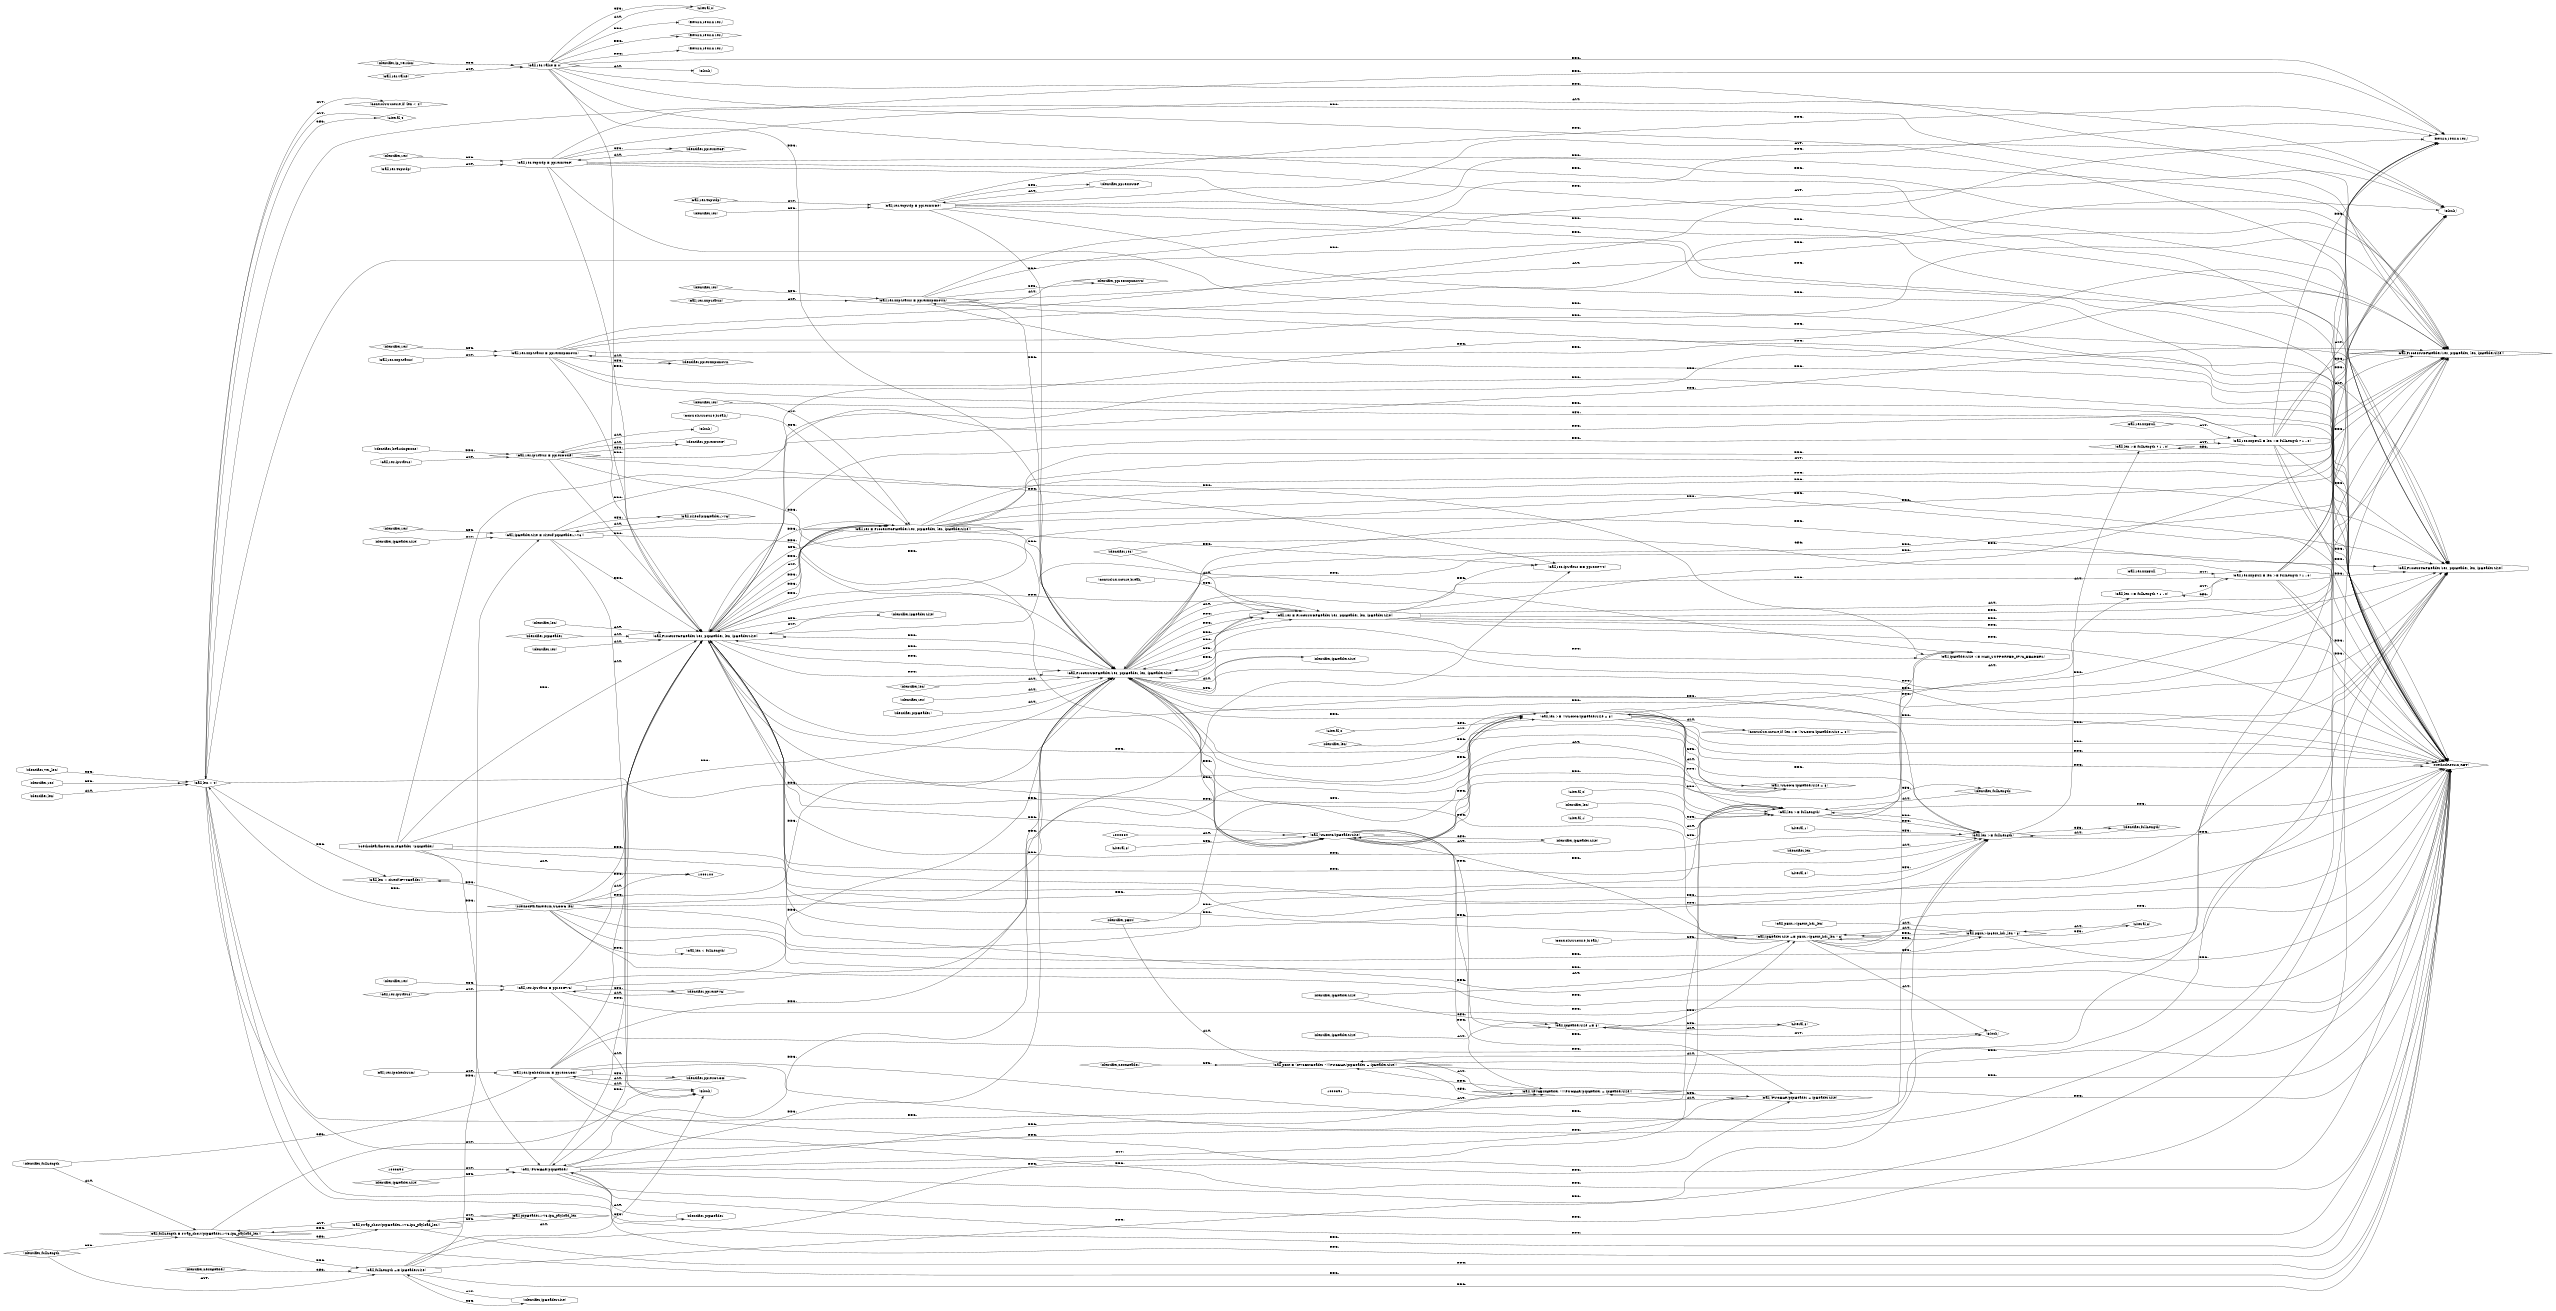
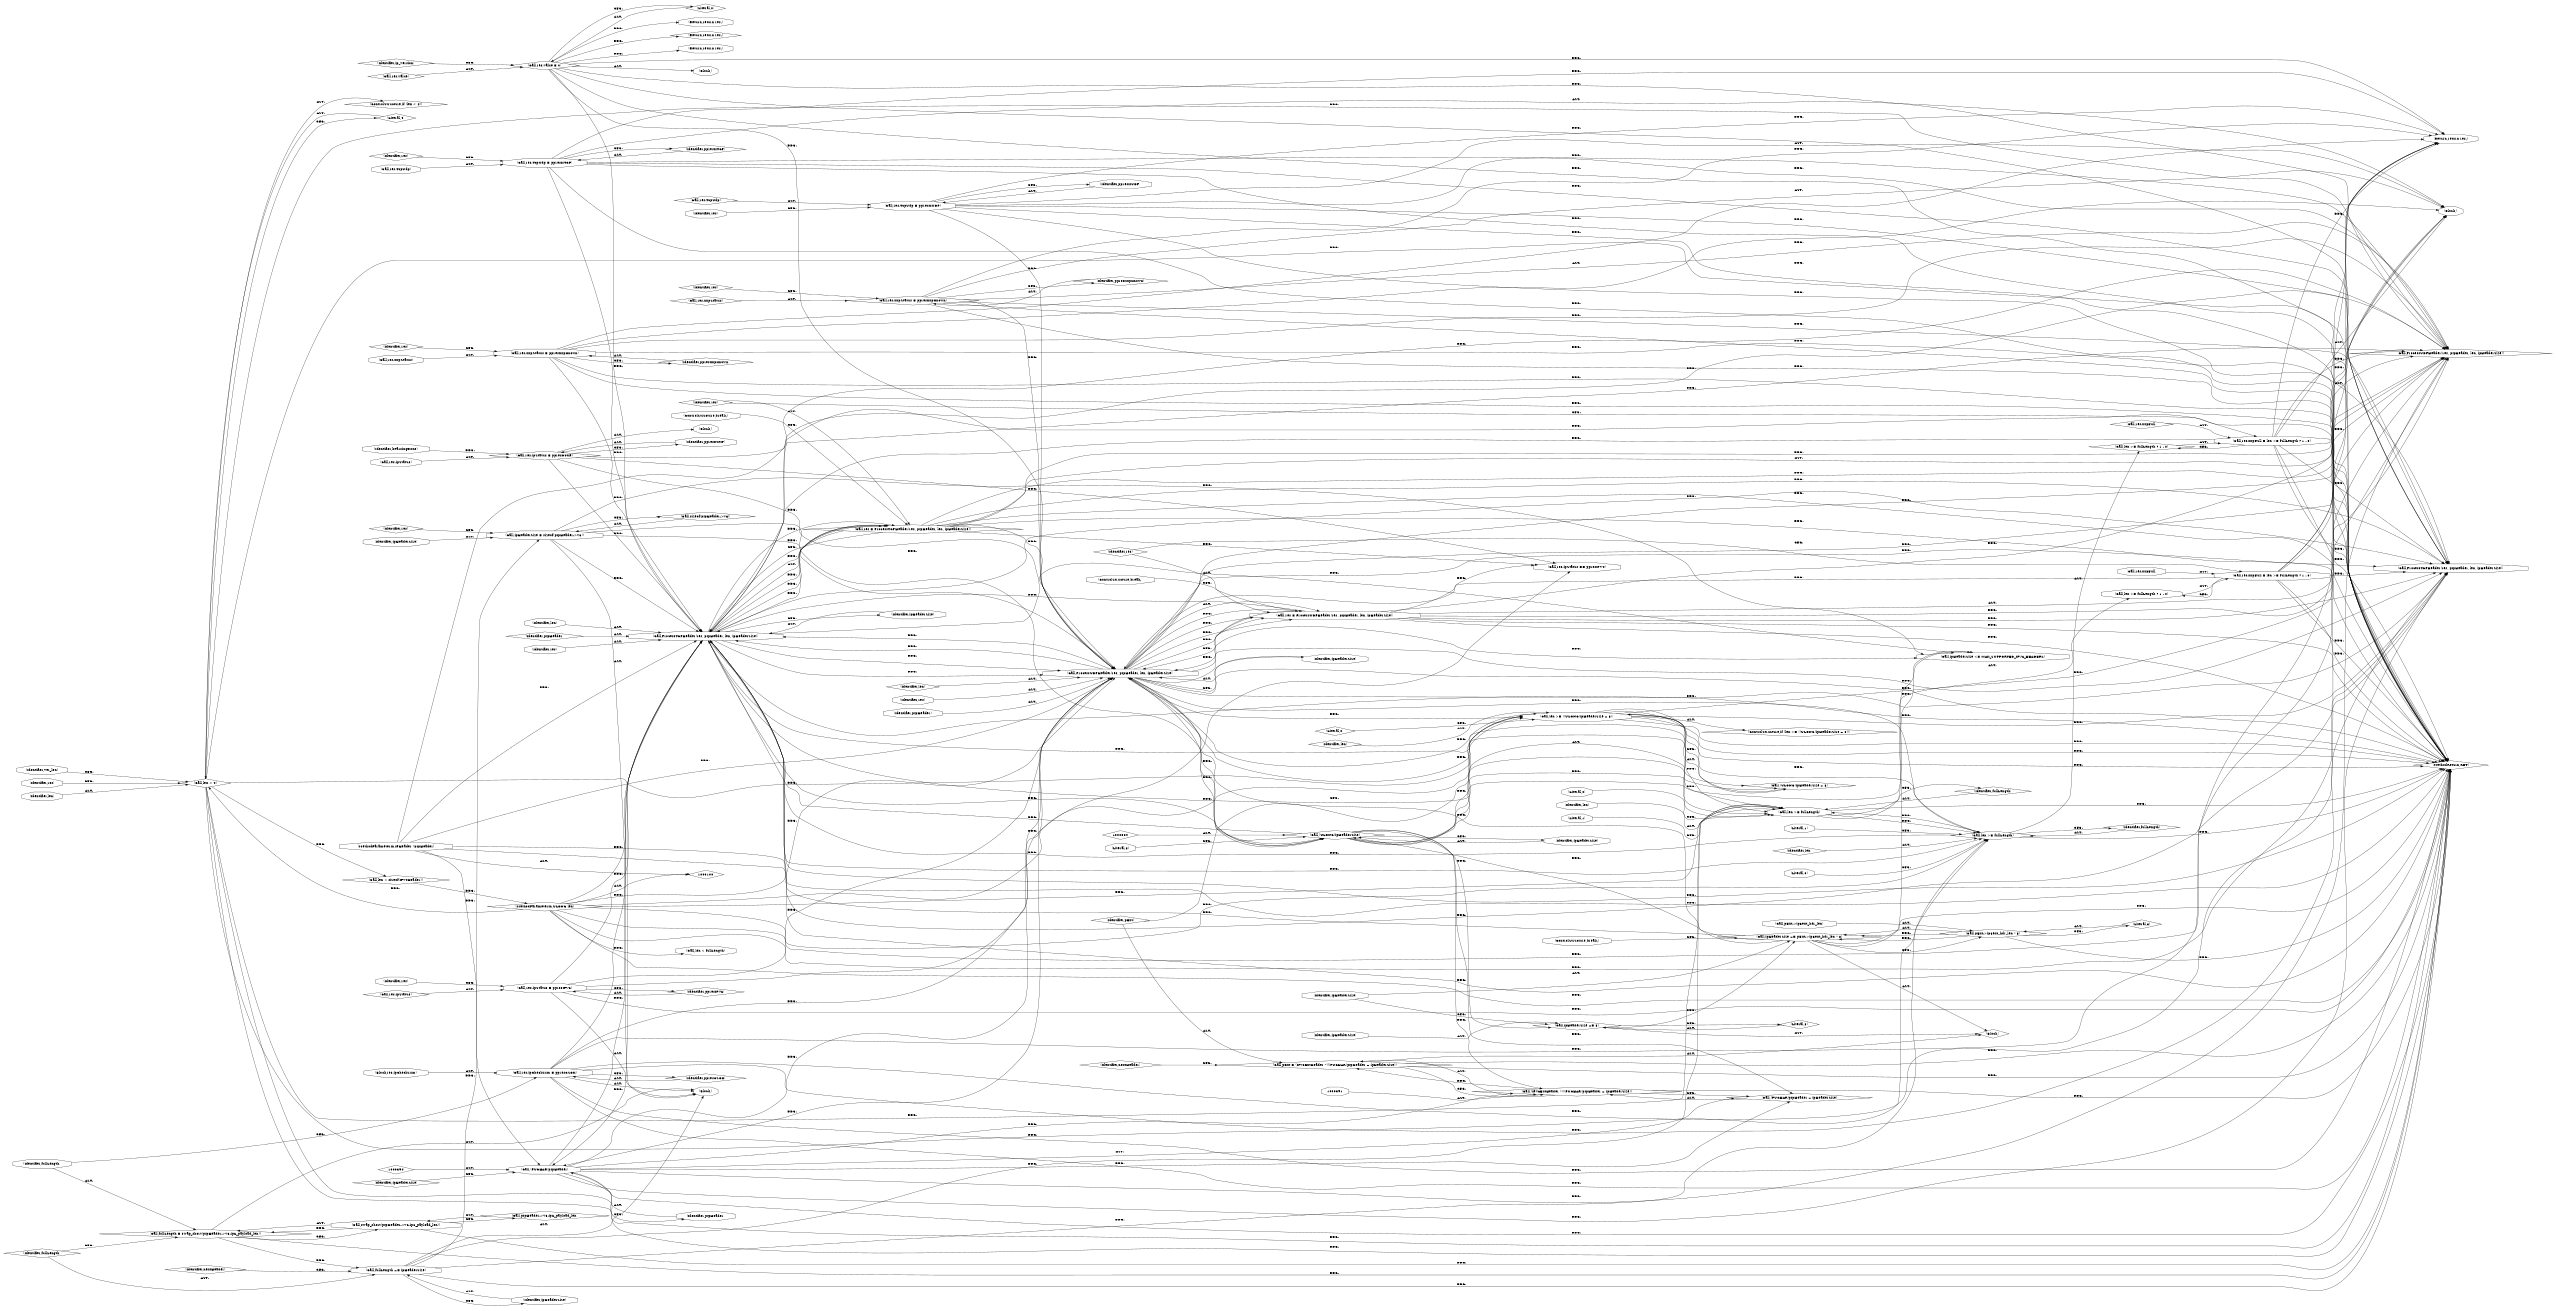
edge "(MethodParameterIn,ULONG len)" -> "(Call,len < sizeof(IPv4Header))": reversed
node "(Call,res.ipCheckSum)": label "(Call,res.ipCheckSum)" -> "(Block,res.ipCheckSum)"
